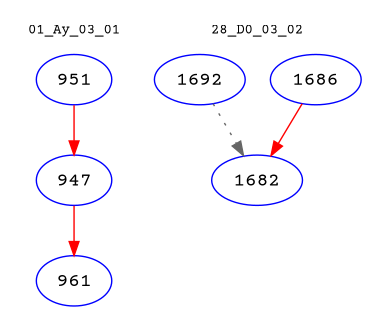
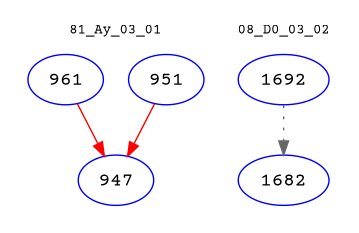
cluster "01_Ay_03_01": label "01_Ay_03_01" -> "81_Ay_03_01"
cluster "28_D0_03_02": label "28_D0_03_02" -> "08_D0_03_02"
node "1686": removed
edge "947" -> "961": reversed
